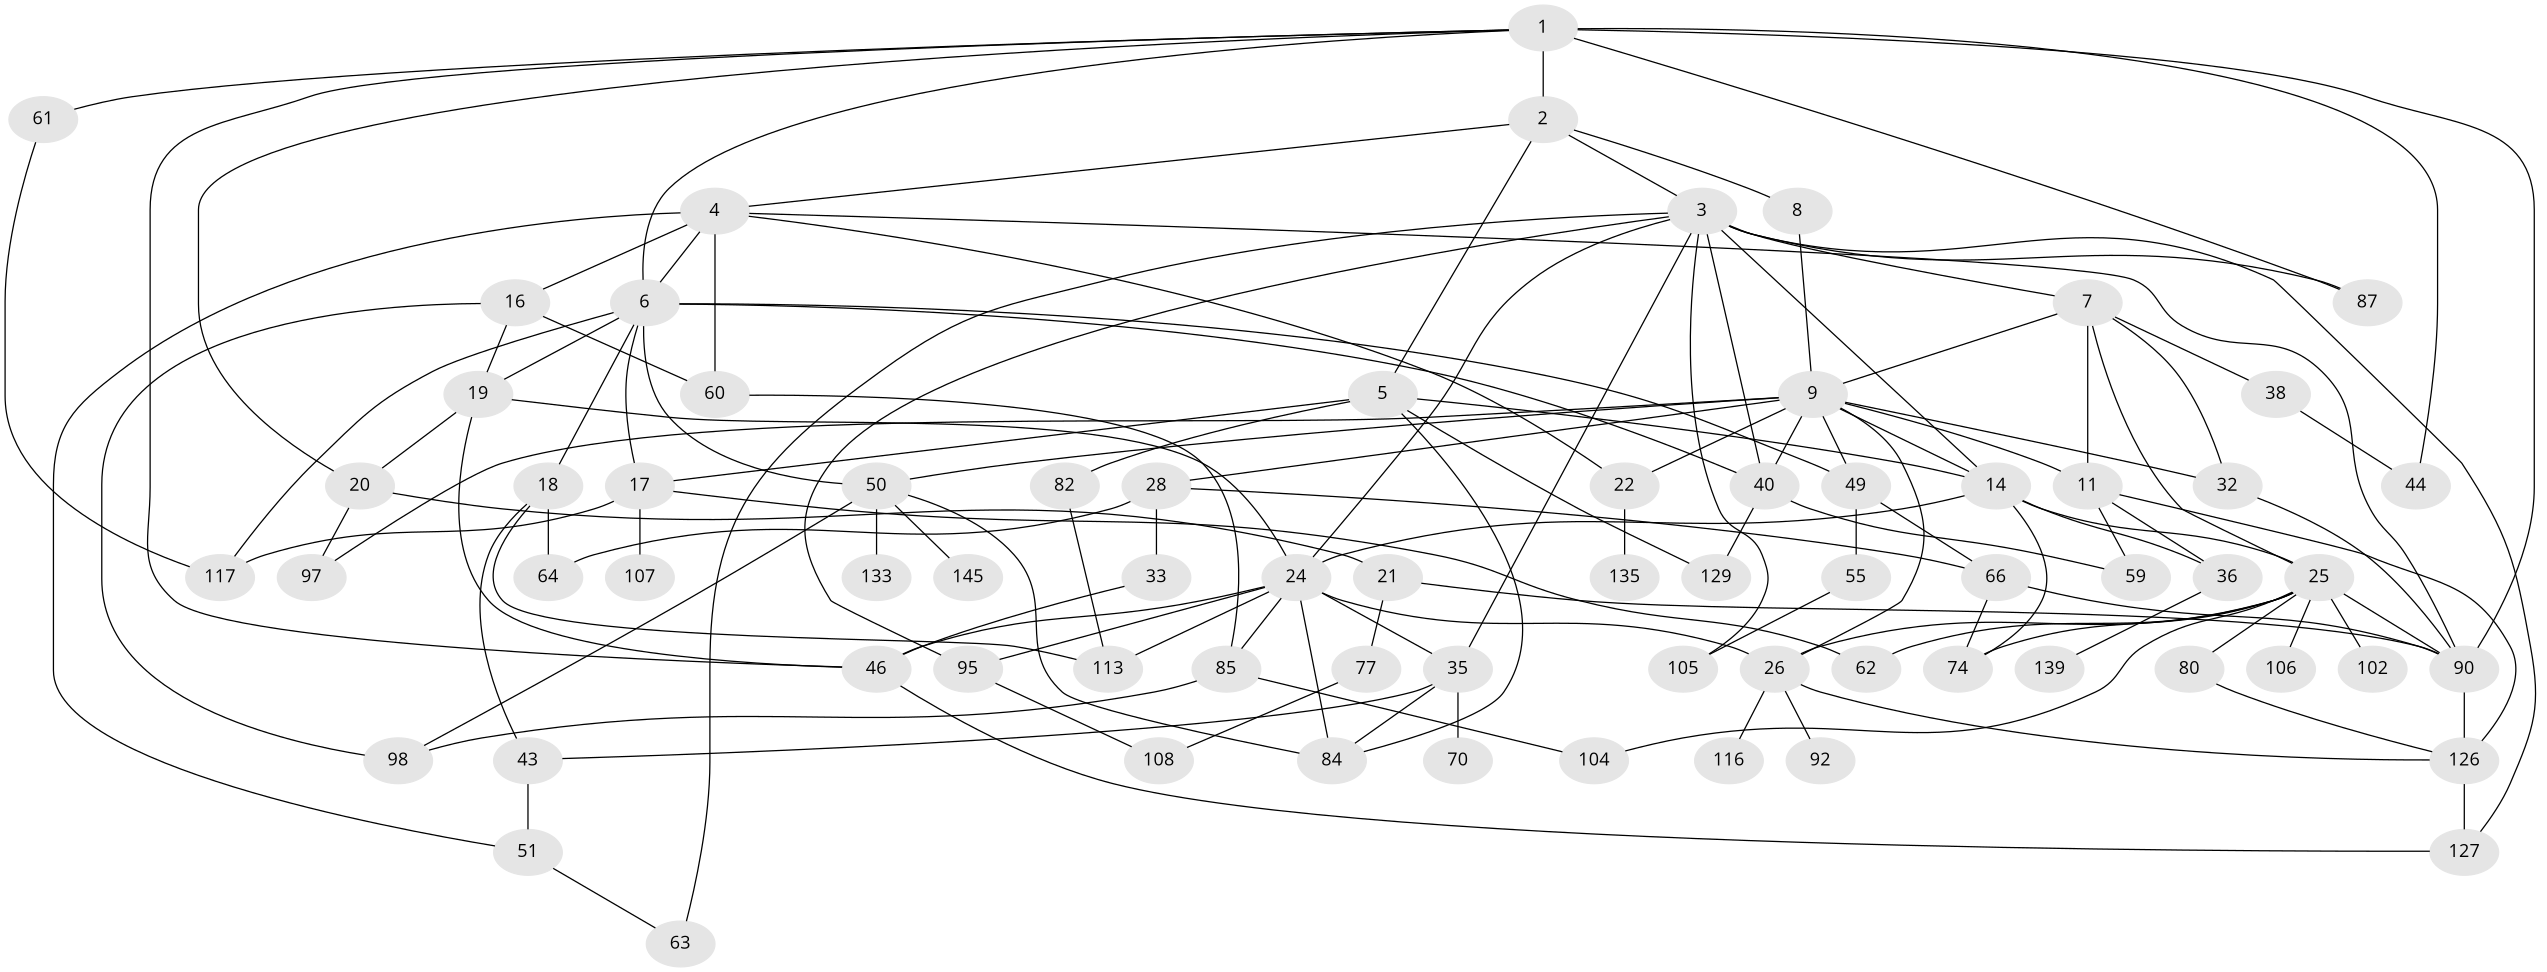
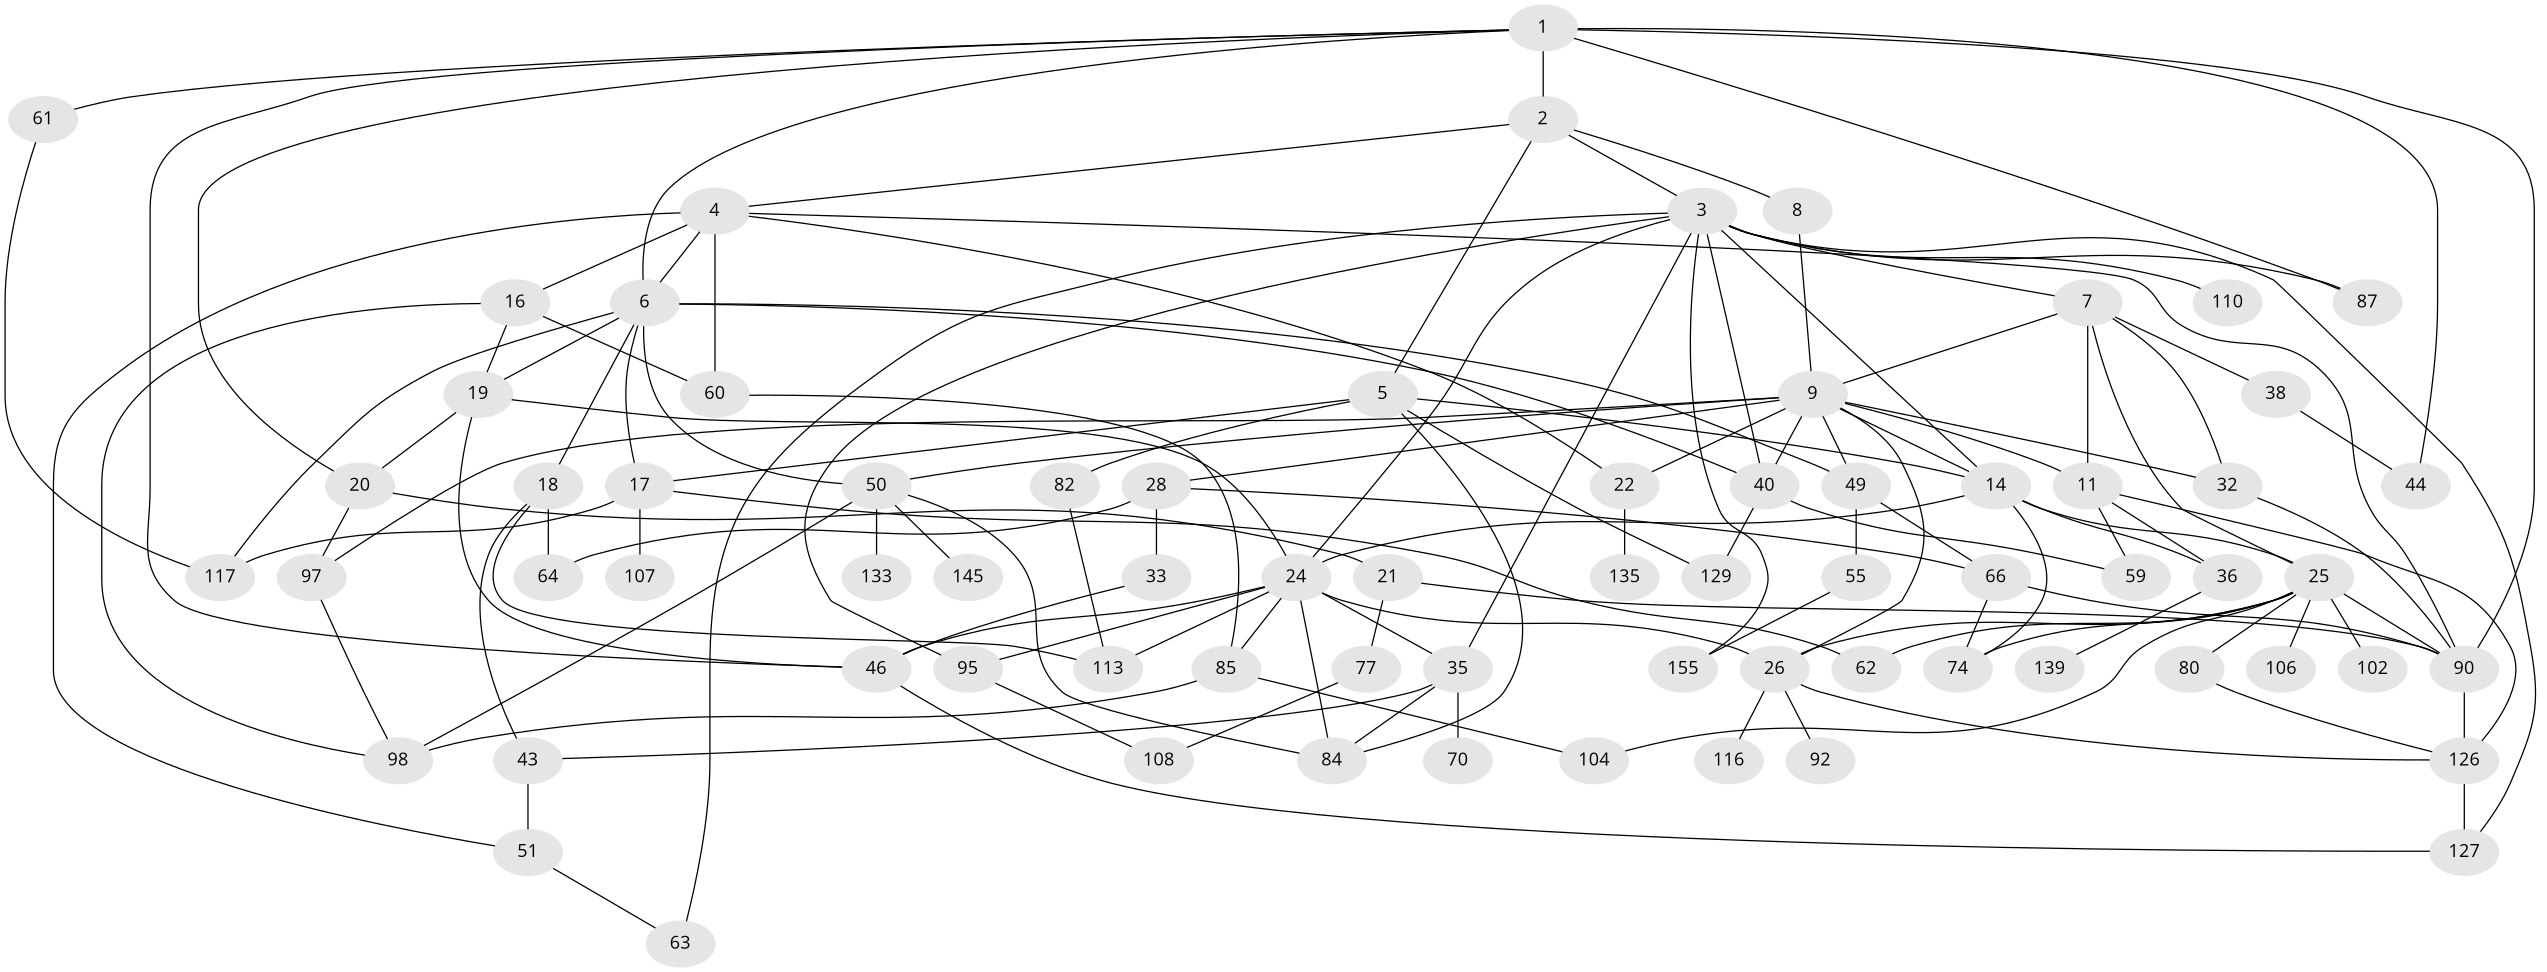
node "110": added
node "105": label "105" -> "155"
edge "97" -- "98": added
